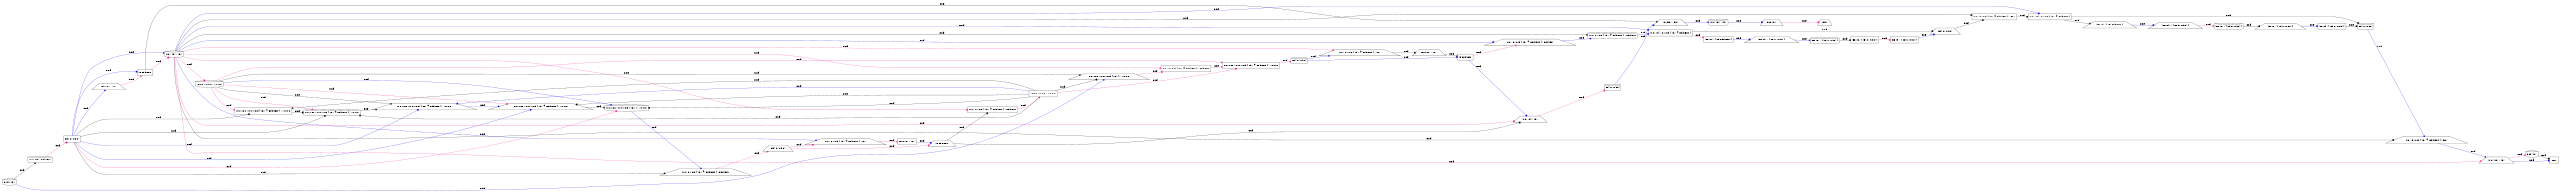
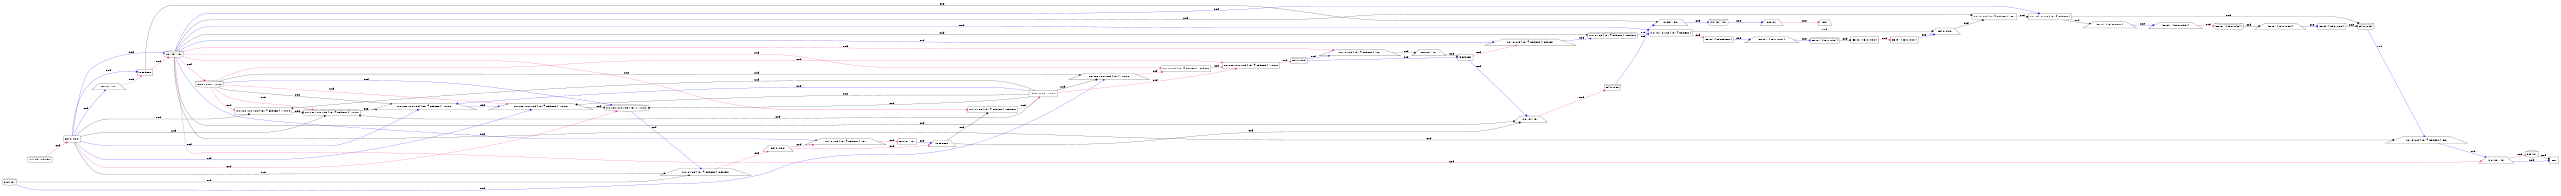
edge "mov rbx , rax" -> "mov rdi , rbx": color deeppink -> black
edge "push rbx" -> "mov edi , address": now "push rbx" -> "mov qword [ rax + address ] , address"
